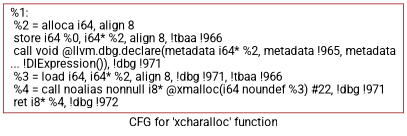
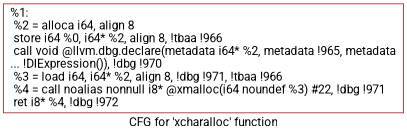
node "%1:": text "... !DIExpression()), !dbg !971" -> "... !DIExpression()), !dbg !970"
